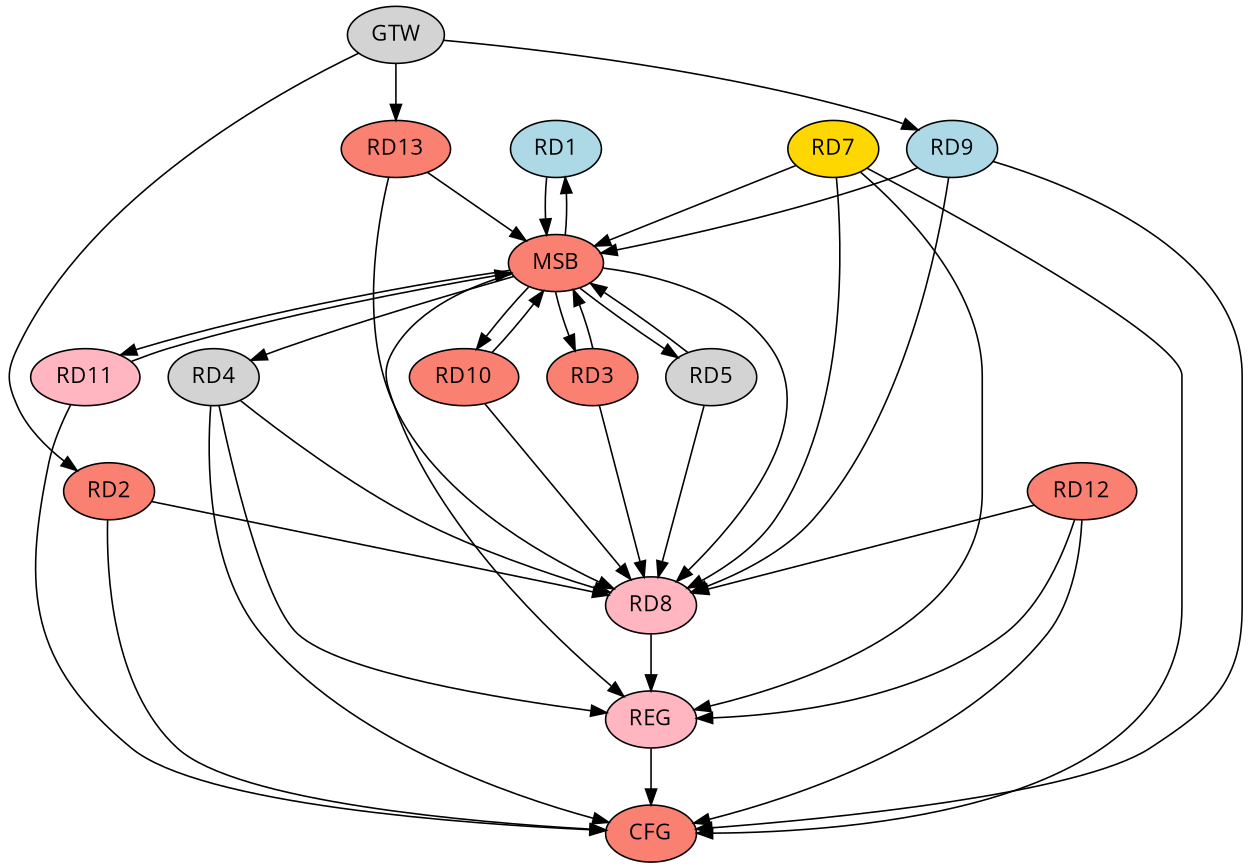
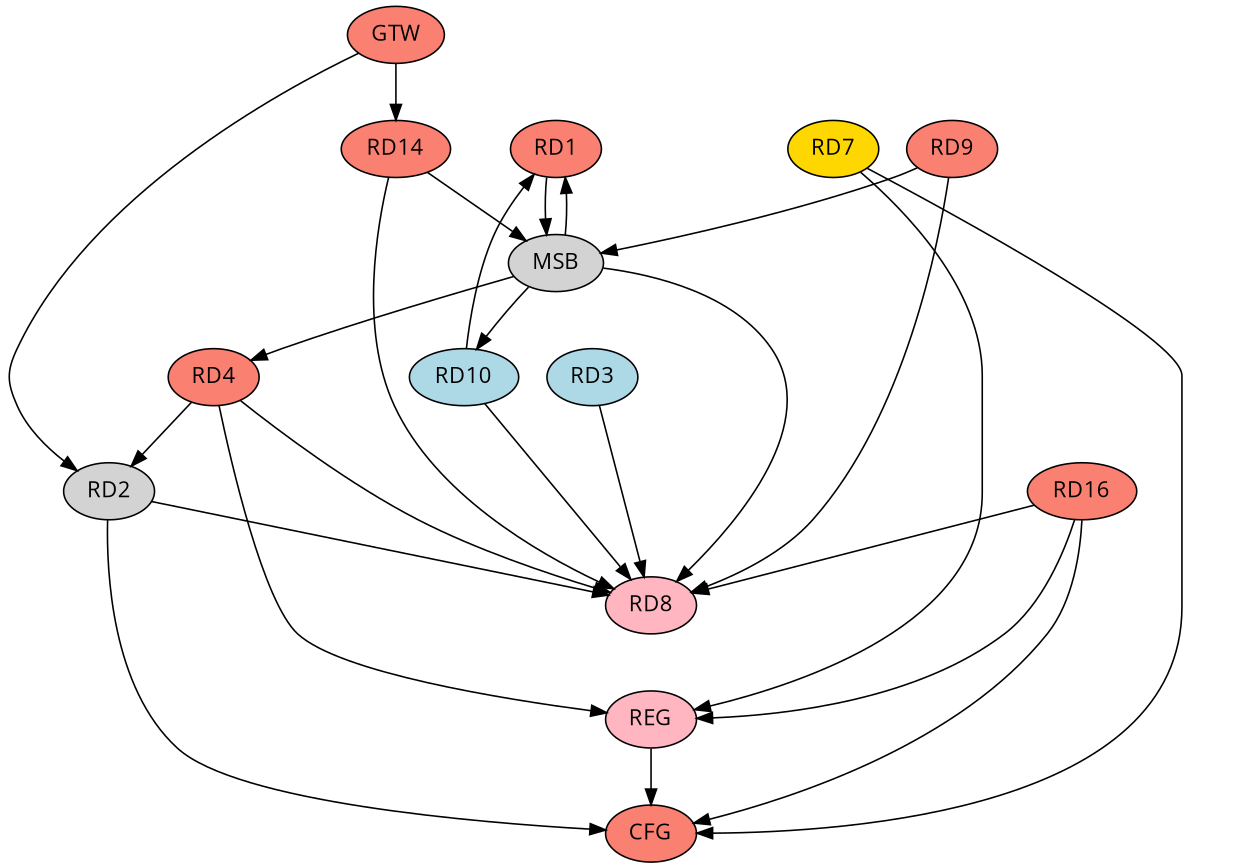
node "GTW": fillcolor lightgrey -> salmon
edge "GTW" -> "RD9": removed
node "RD13": label "RD13" -> "RD14"
node "RD1": fillcolor lightblue -> salmon
node "RD9": fillcolor lightblue -> salmon
edge "RD7" -> "MSB": removed
node "MSB": fillcolor salmon -> lightgrey
edge "MSB" -> "RD3": removed
edge "RD3" -> "MSB": removed
edge "RD10" -> "MSB": now "RD10" -> "RD1"
node "RD11": removed
node "RD4": fillcolor lightgrey -> salmon
node "RD10": fillcolor salmon -> lightblue
node "RD3": fillcolor salmon -> lightblue
node "RD5": removed
edge "RD7" -> "RD8": removed
edge "MSB" -> "REG": removed
node "RD2": fillcolor salmon -> lightgrey
node "RD12": label "RD12" -> "RD16"
edge "RD9" -> "CFG": removed
edge "RD8" -> "REG": removed
edge "RD4" -> "CFG": now "RD4" -> "RD2"
